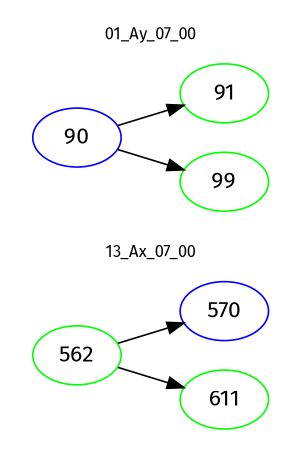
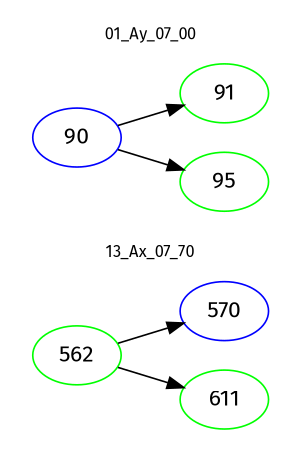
node "99": label "99" -> "95"
cluster "13_Ax_07_00": label "13_Ax_07_00" -> "13_Ax_07_70"
